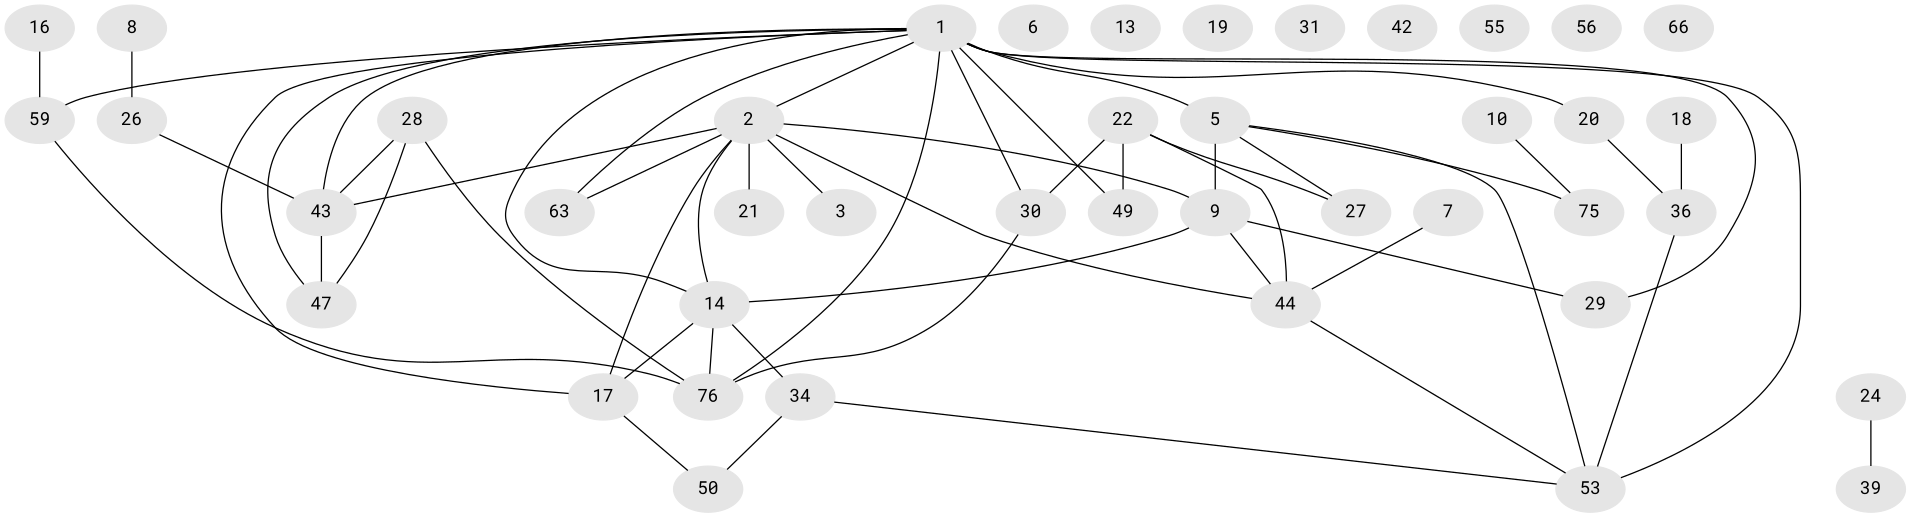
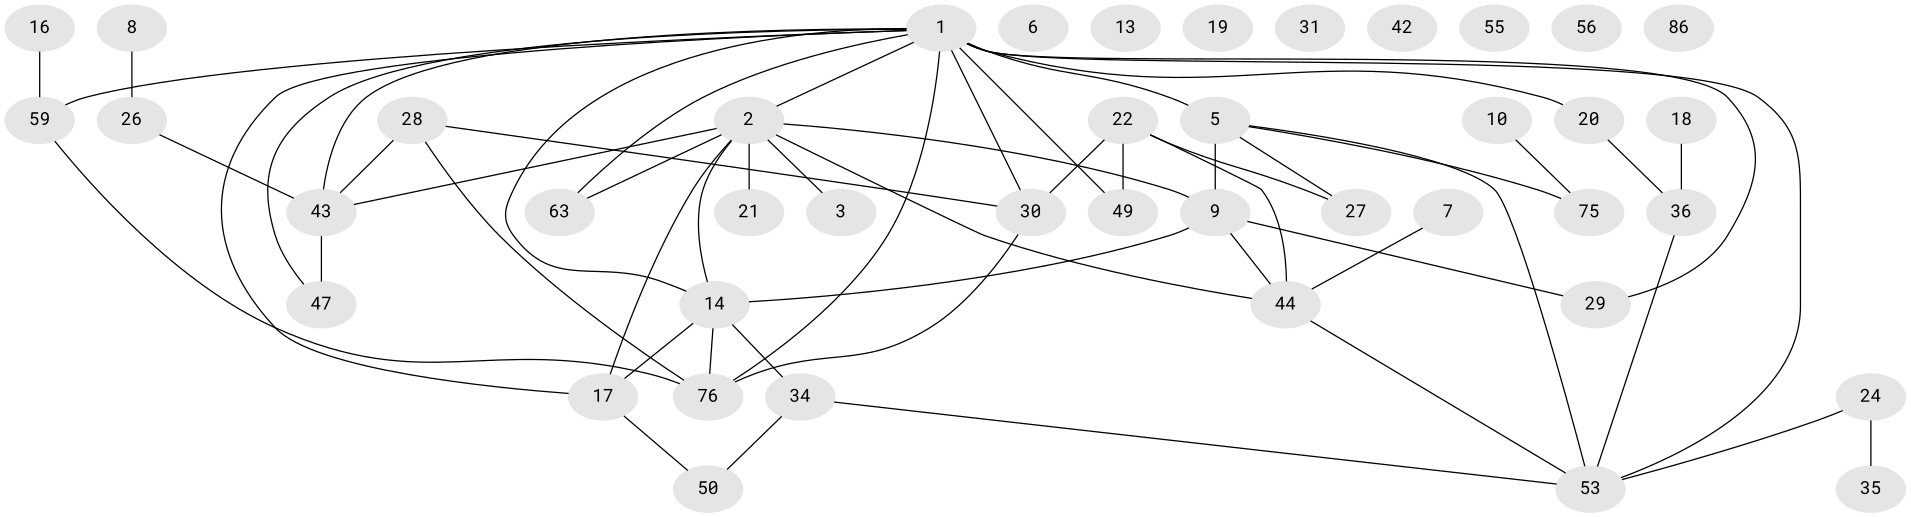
node "66": label "66" -> "86"
edge "28" -- "47": now "28" -- "30"
edge "24" -- "53": added
node "39": label "39" -> "35"
